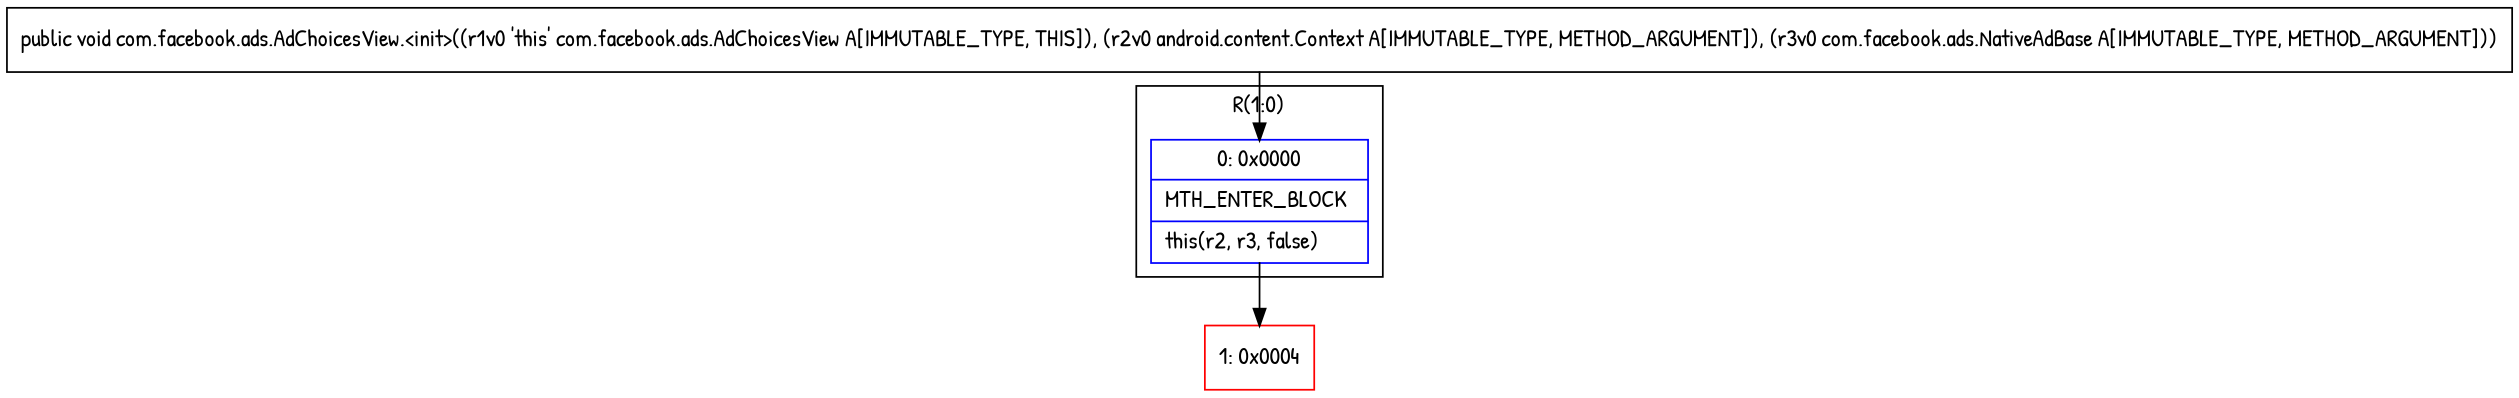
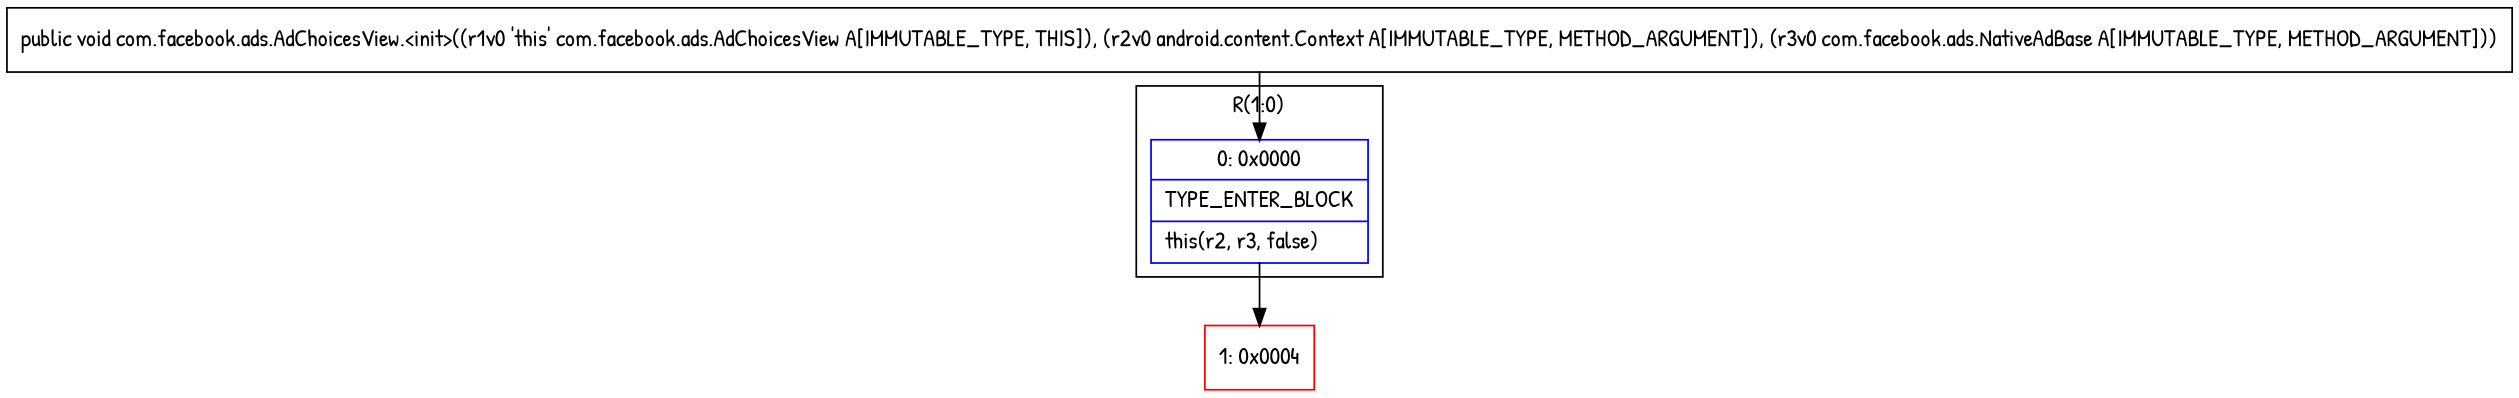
node "0: 0x0000": text "MTH_ENTER_BLOCK" -> "TYPE_ENTER_BLOCK"
